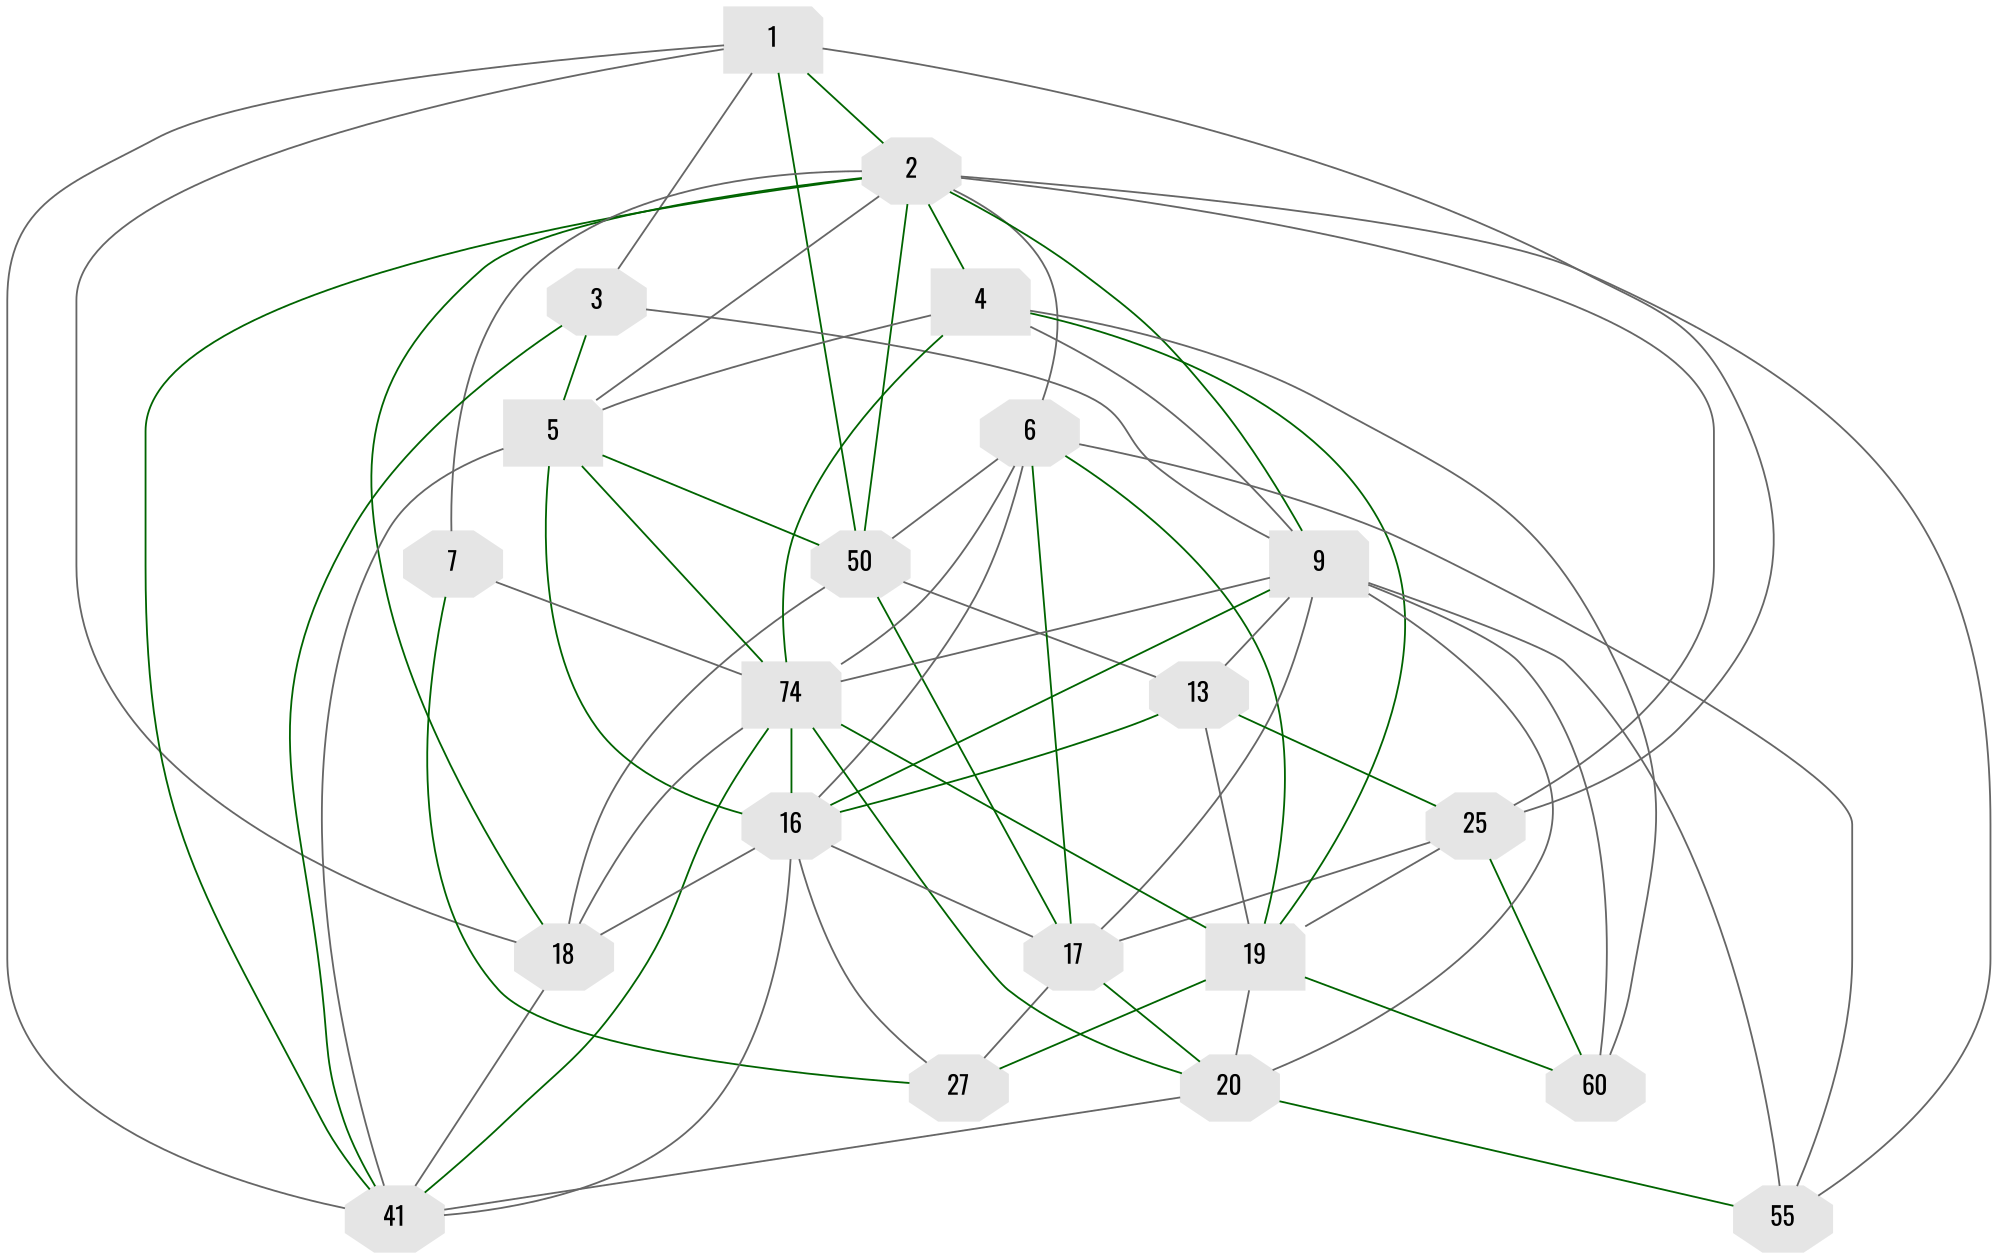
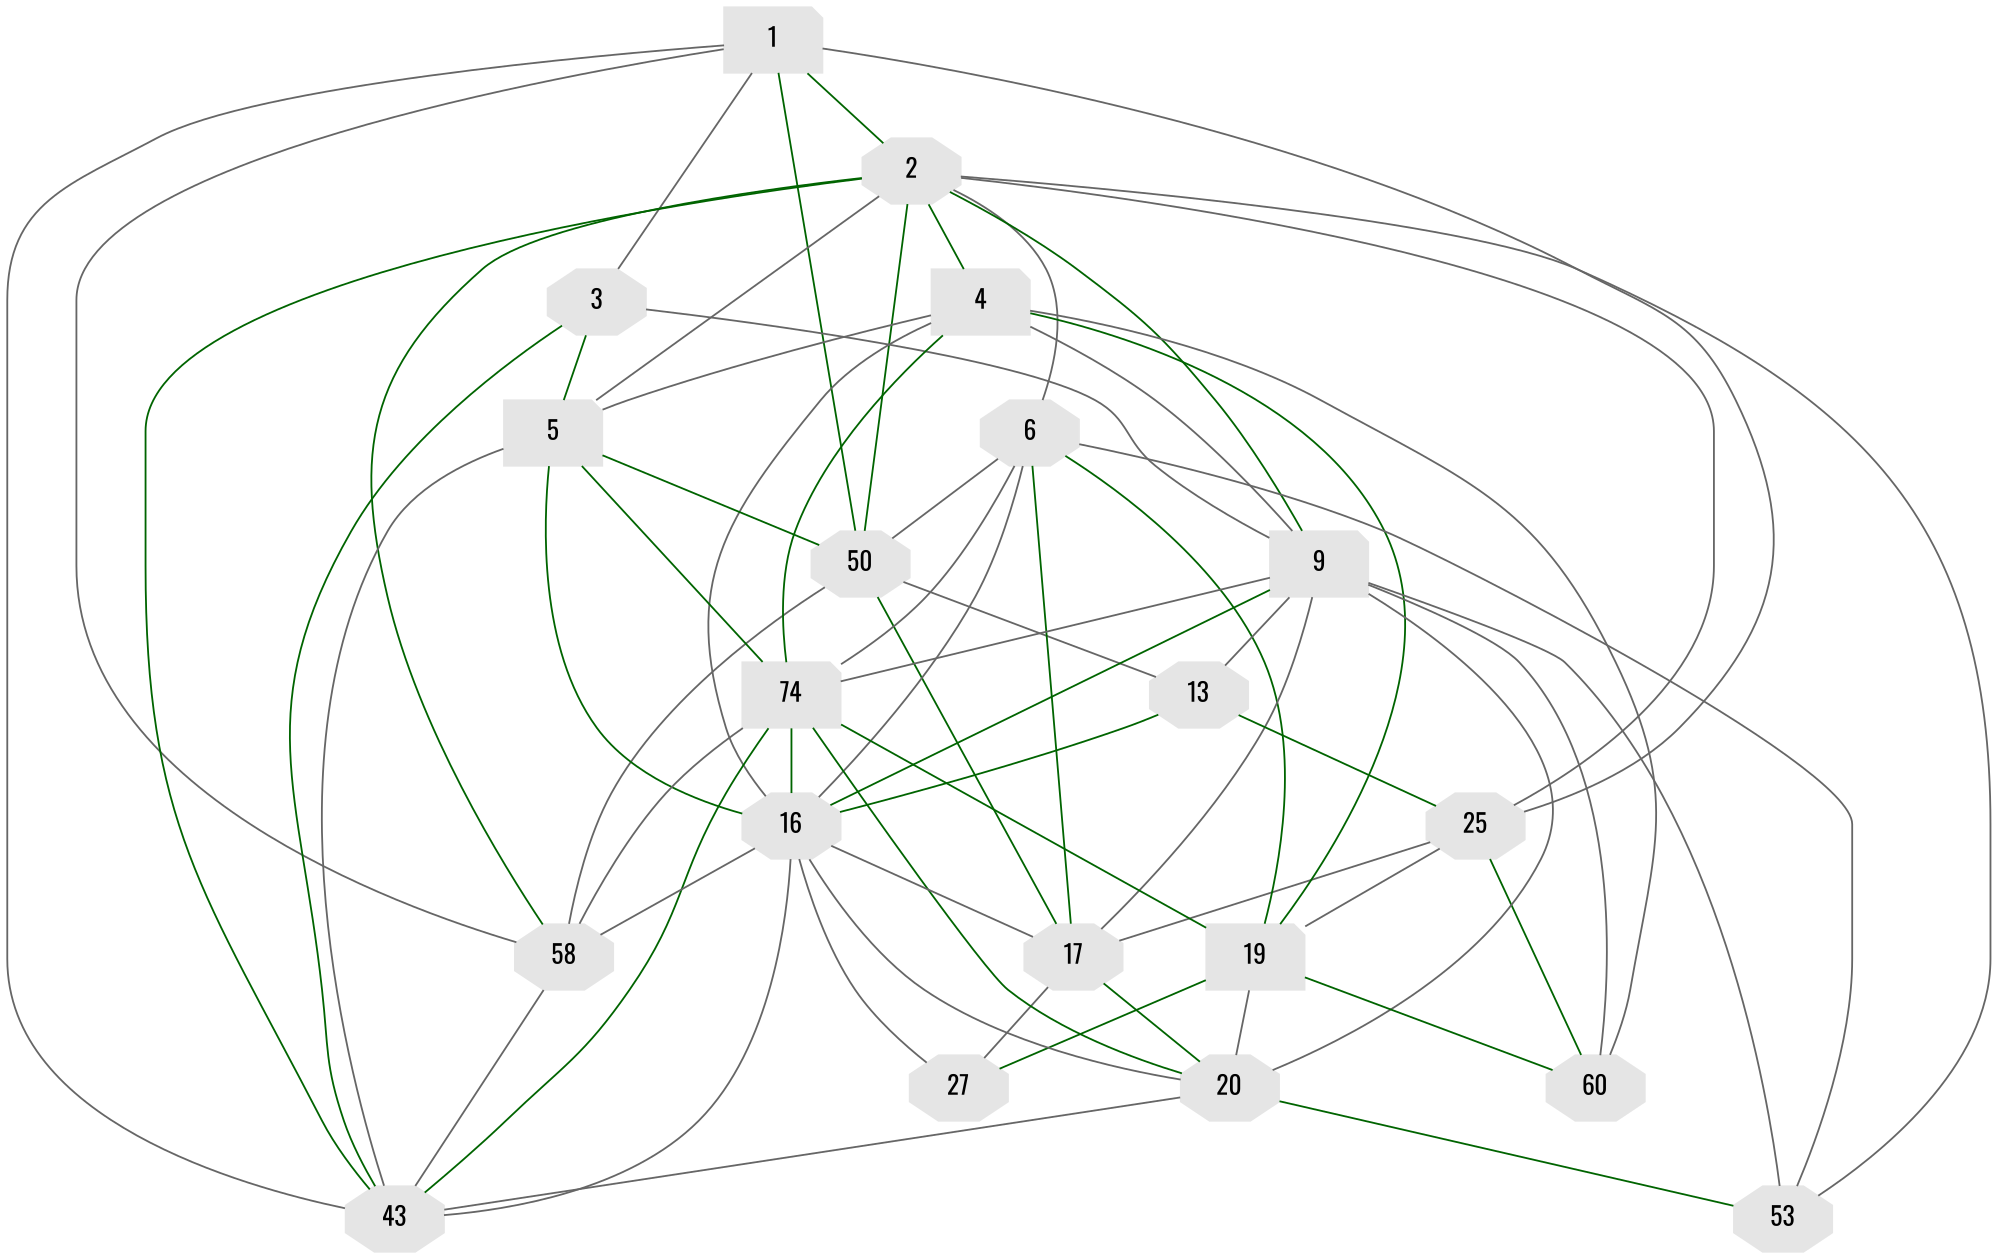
edge "4" -- "16": added
node "7": removed
edge "13" -- "19": removed
node "18": label "18" -> "58"
edge "16" -- "20": added
node "41": label "41" -> "43"
node "55": label "55" -> "53"
